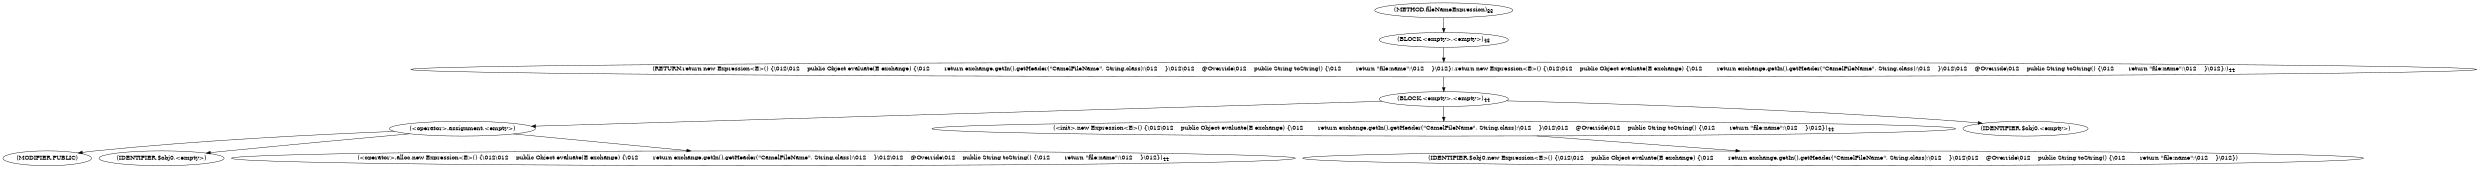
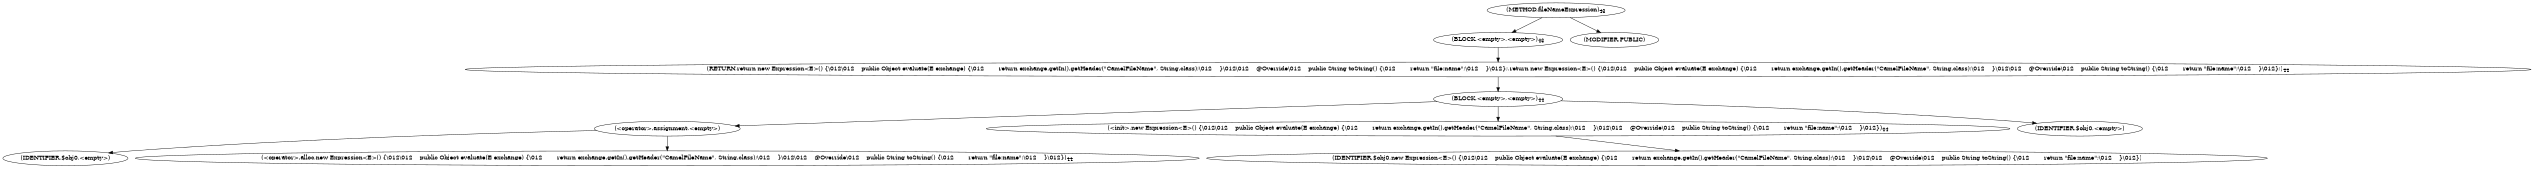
node "(METHOD,fileNameExpression)": text "83" -> "43"
edge "(<operator>.assignment,<empty>)" -> "(MODIFIER,PUBLIC)": now "(METHOD,fileNameExpression)" -> "(MODIFIER,PUBLIC)"
